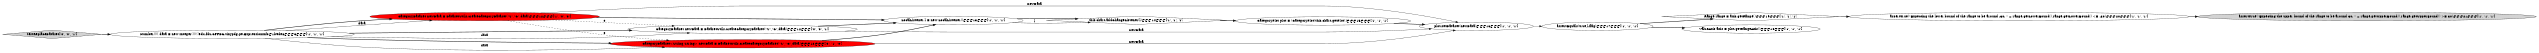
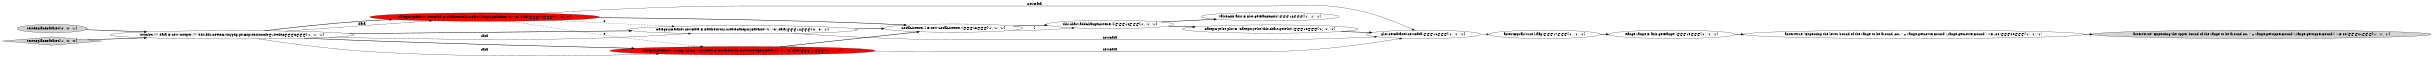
node "Range range = axis.getRange()@@@19@@@['1', '1', '1']": shape diamond -> ellipse
node "this.chart.addChangeListener(l)@@@14@@@['1', '1', '1']": shape diamond -> ellipse
edge "assertEquals(true,l.flag)@@@17@@@['1', '1', '1']" -> "ValueAxis axis = plot.getRangeAxis()@@@18@@@['1', '1', '1']": now "this.chart.addChangeListener(l)@@@14@@@['1', '1', '1']" -> "ValueAxis axis = plot.getRangeAxis()@@@18@@@['1', '1', '1']"
node "testReplaceDataset['0', '0', '1']": shape diamond -> ellipse
node "testReplaceDataset['1', '0', '0']": added
